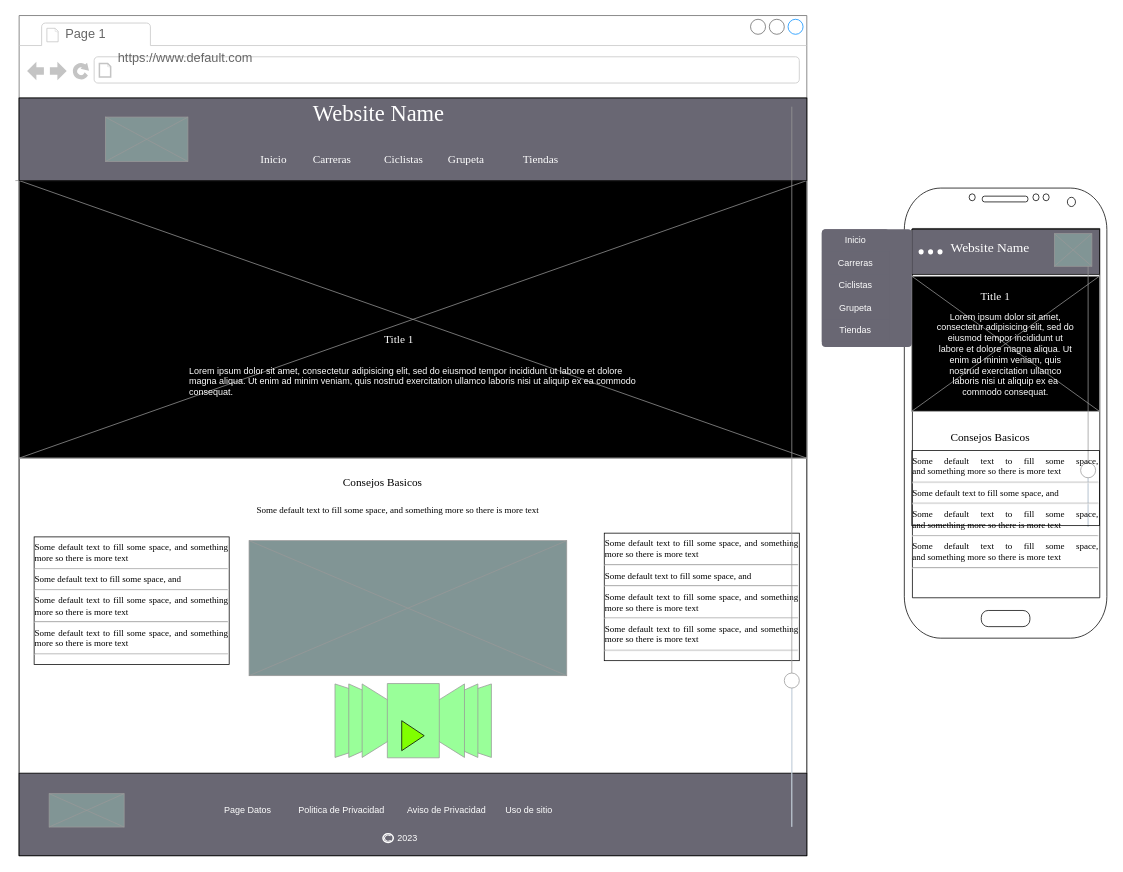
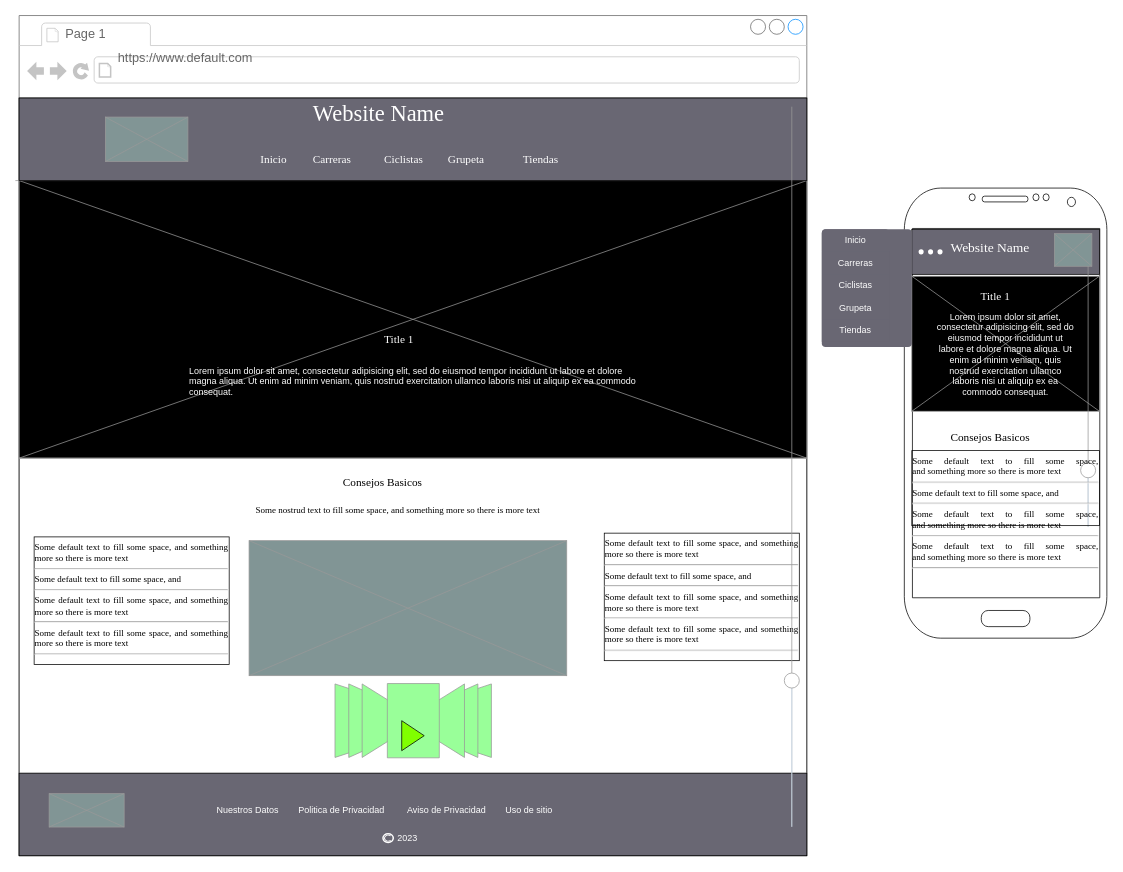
node "Some default text to fill some space, and something more so there is more text": label "Some default text to fill some space, and something more so there is more text" -> "Some nostrud text to fill some space, and something more so there is more text"
node "Page Datos": label "Page Datos" -> "Nuestros Datos"
